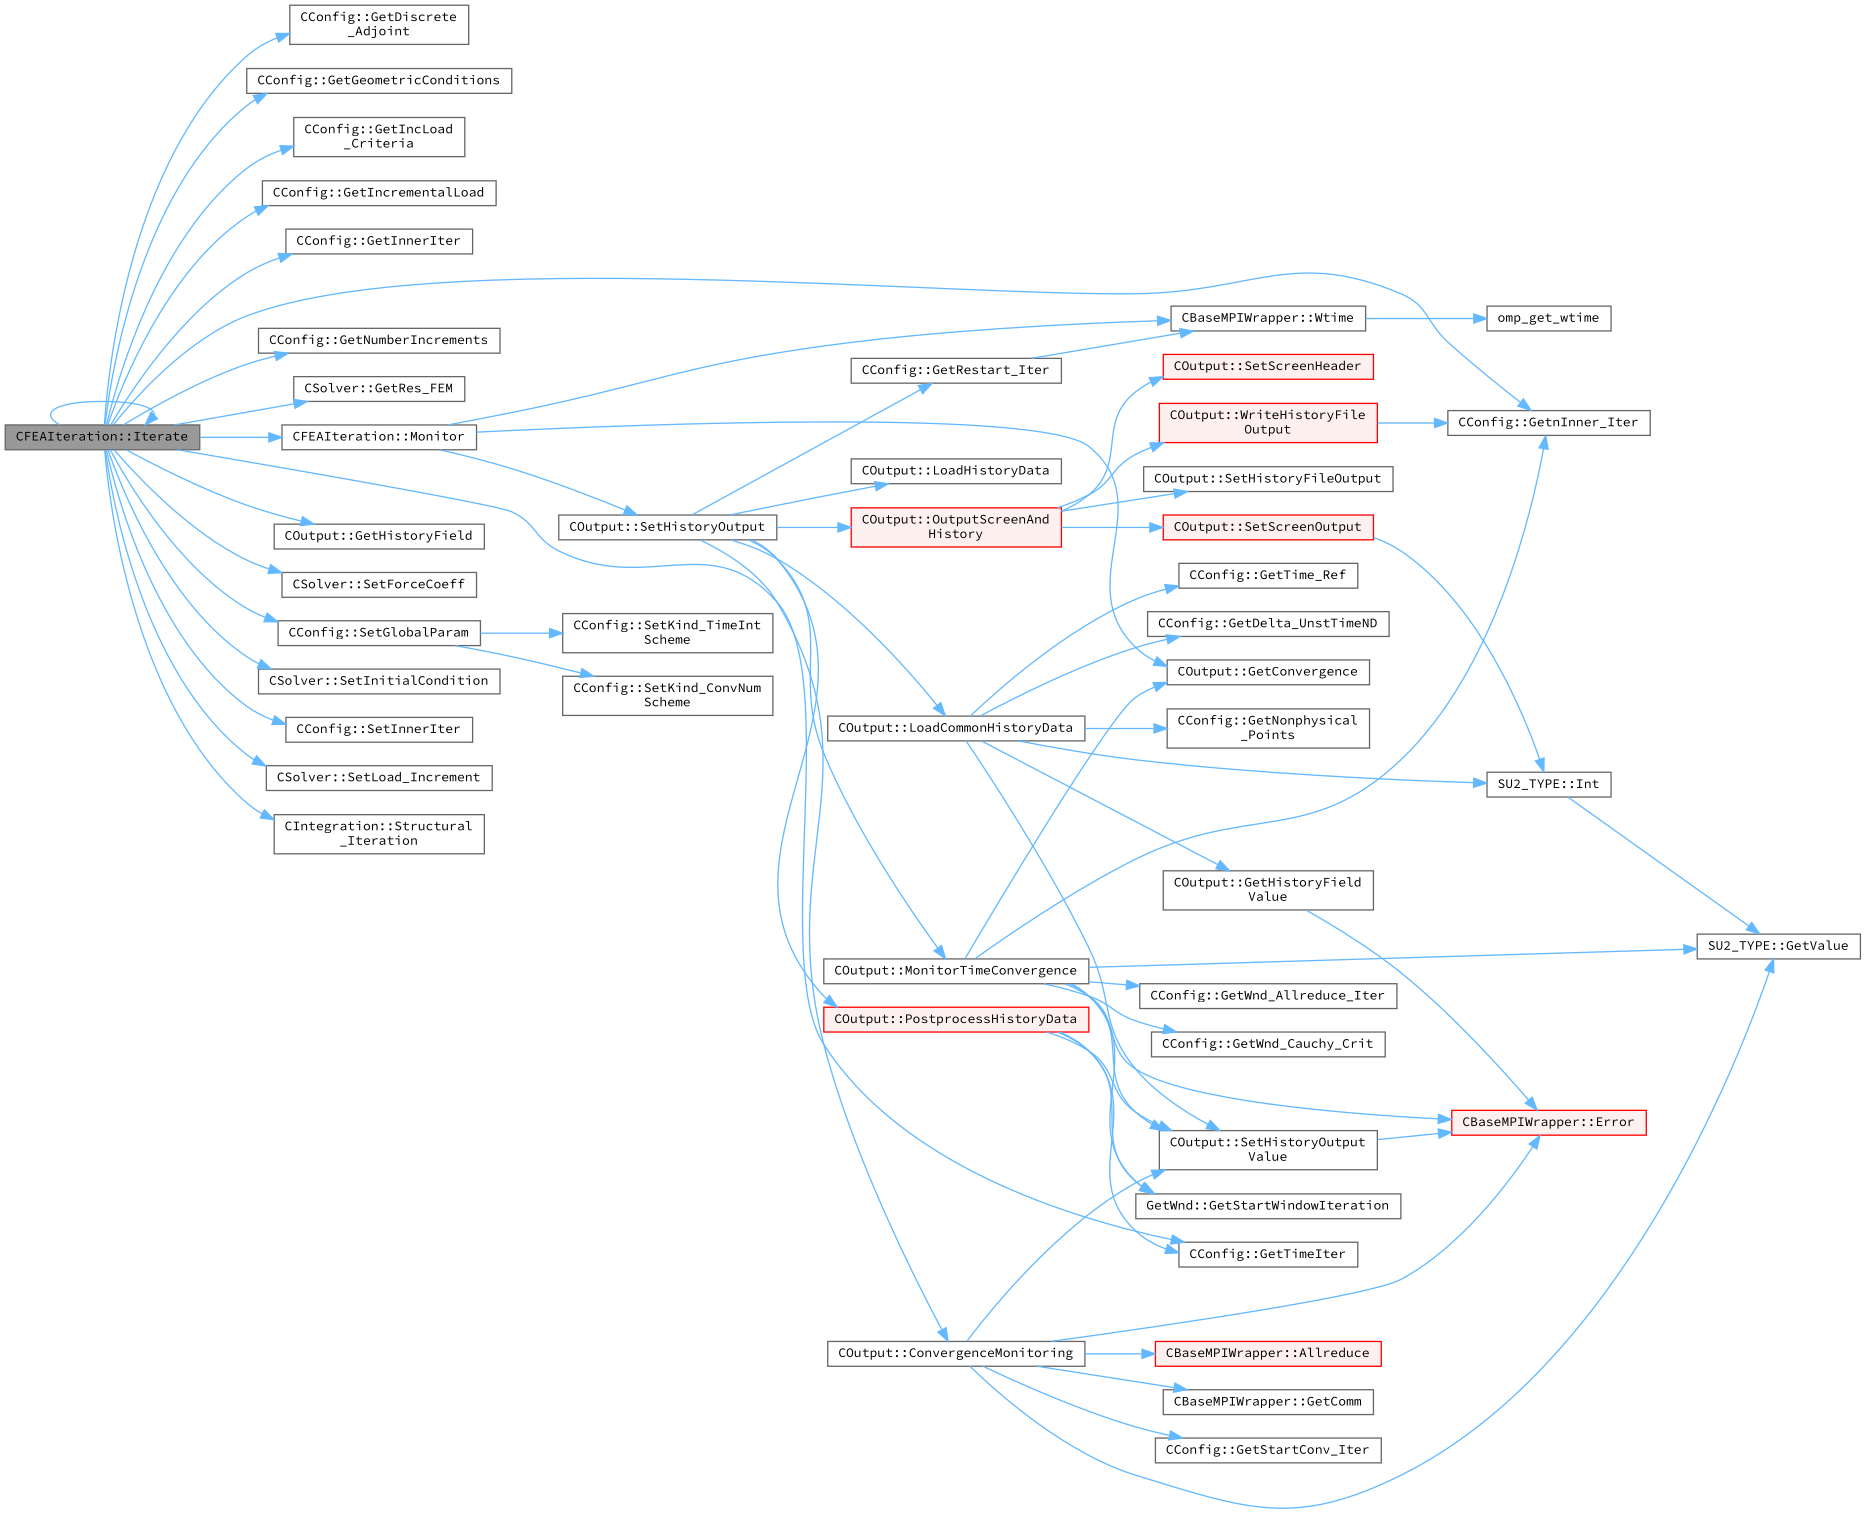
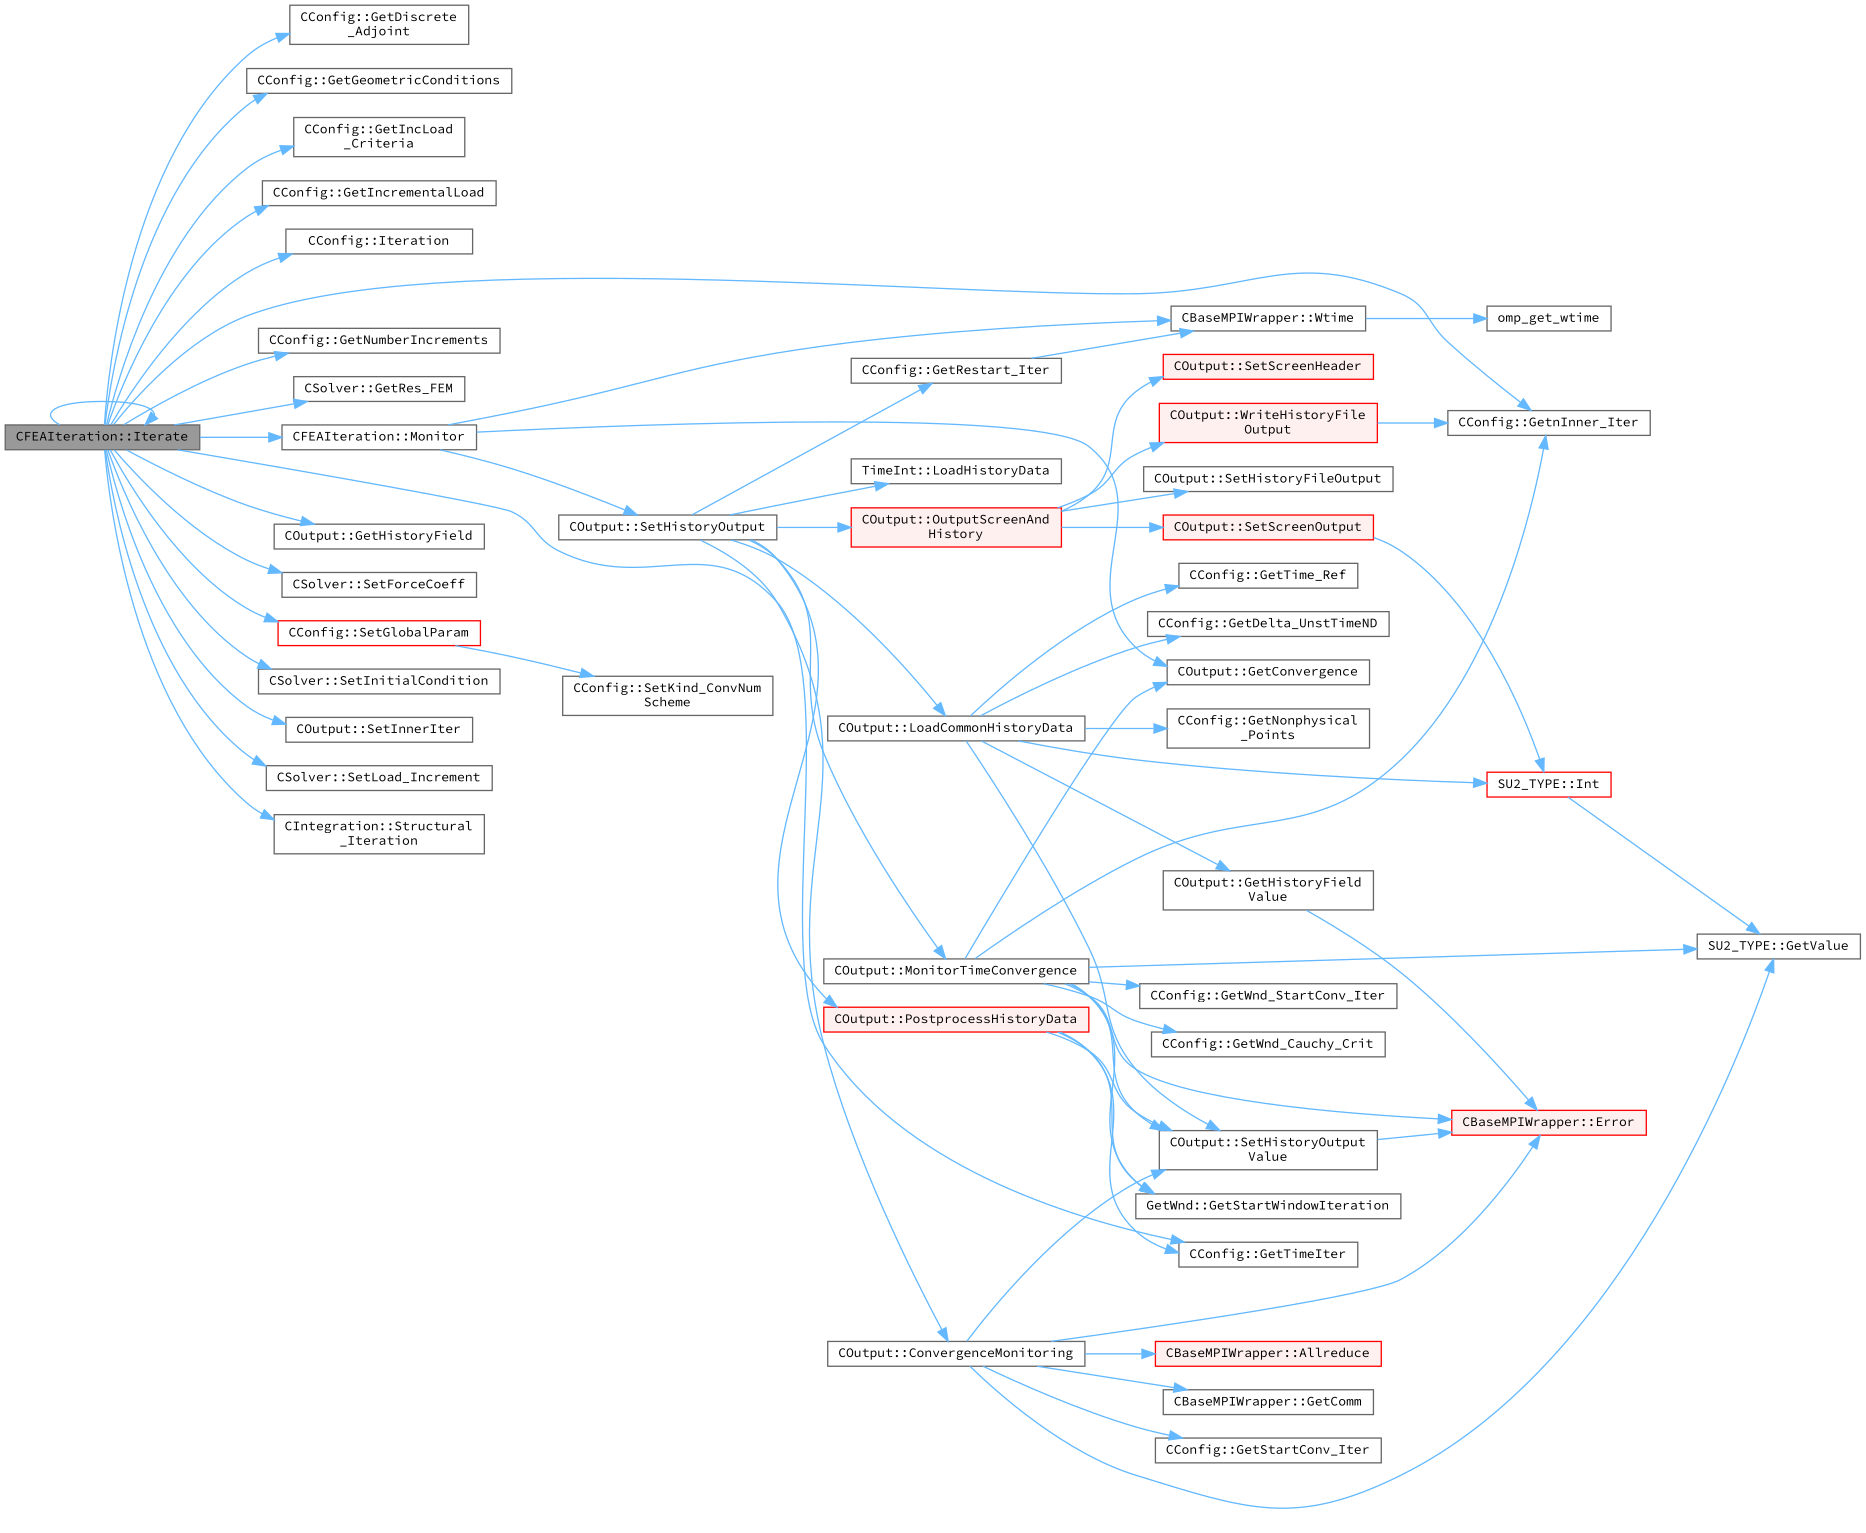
node "CConfig::GetInnerIter": label "CConfig::GetInnerIter" -> "CConfig::Iteration"
node "COutput::LoadHistoryData": label "COutput::LoadHistoryData" -> "TimeInt::LoadHistoryData"
node "CConfig::SetGlobalParam": color grey40 -> red
node "CConfig::SetKind_TimeInt Scheme": removed
node "CConfig::SetInnerIter": label "CConfig::SetInnerIter" -> "COutput::SetInnerIter"
node "SU2_TYPE::Int": color grey40 -> red
node "CConfig::GetWnd_Allreduce_Iter": label "CConfig::GetWnd_Allreduce_Iter" -> "CConfig::GetWnd_StartConv_Iter"
